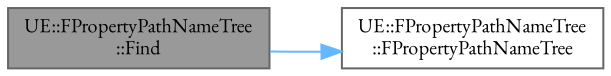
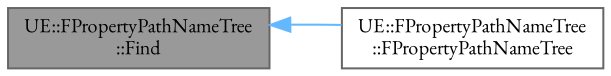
edge "UE::FPropertyPathNameTree ::Find" -> "UE::FPropertyPathNameTree ::FPropertyPathNameTree": reversed
